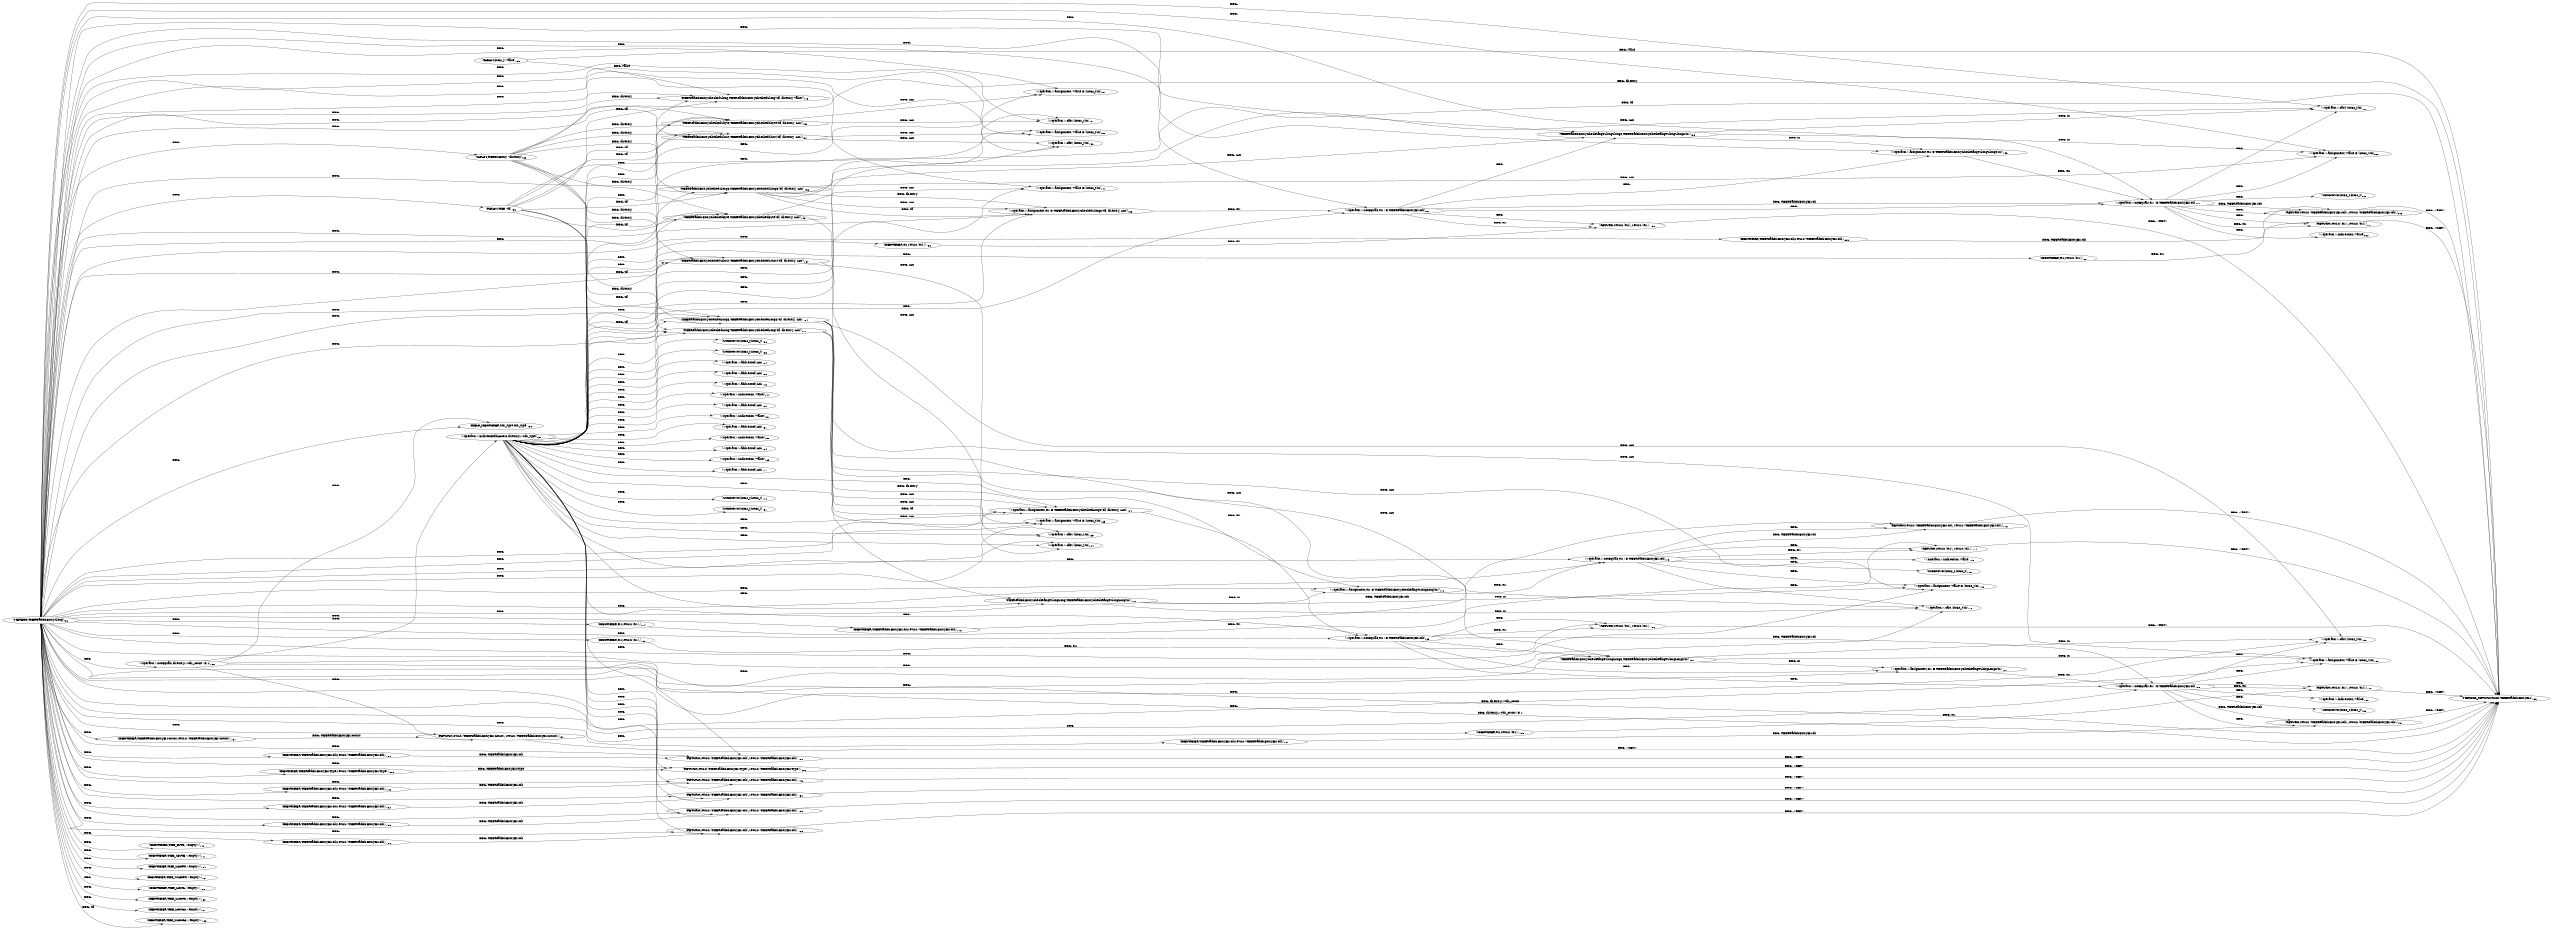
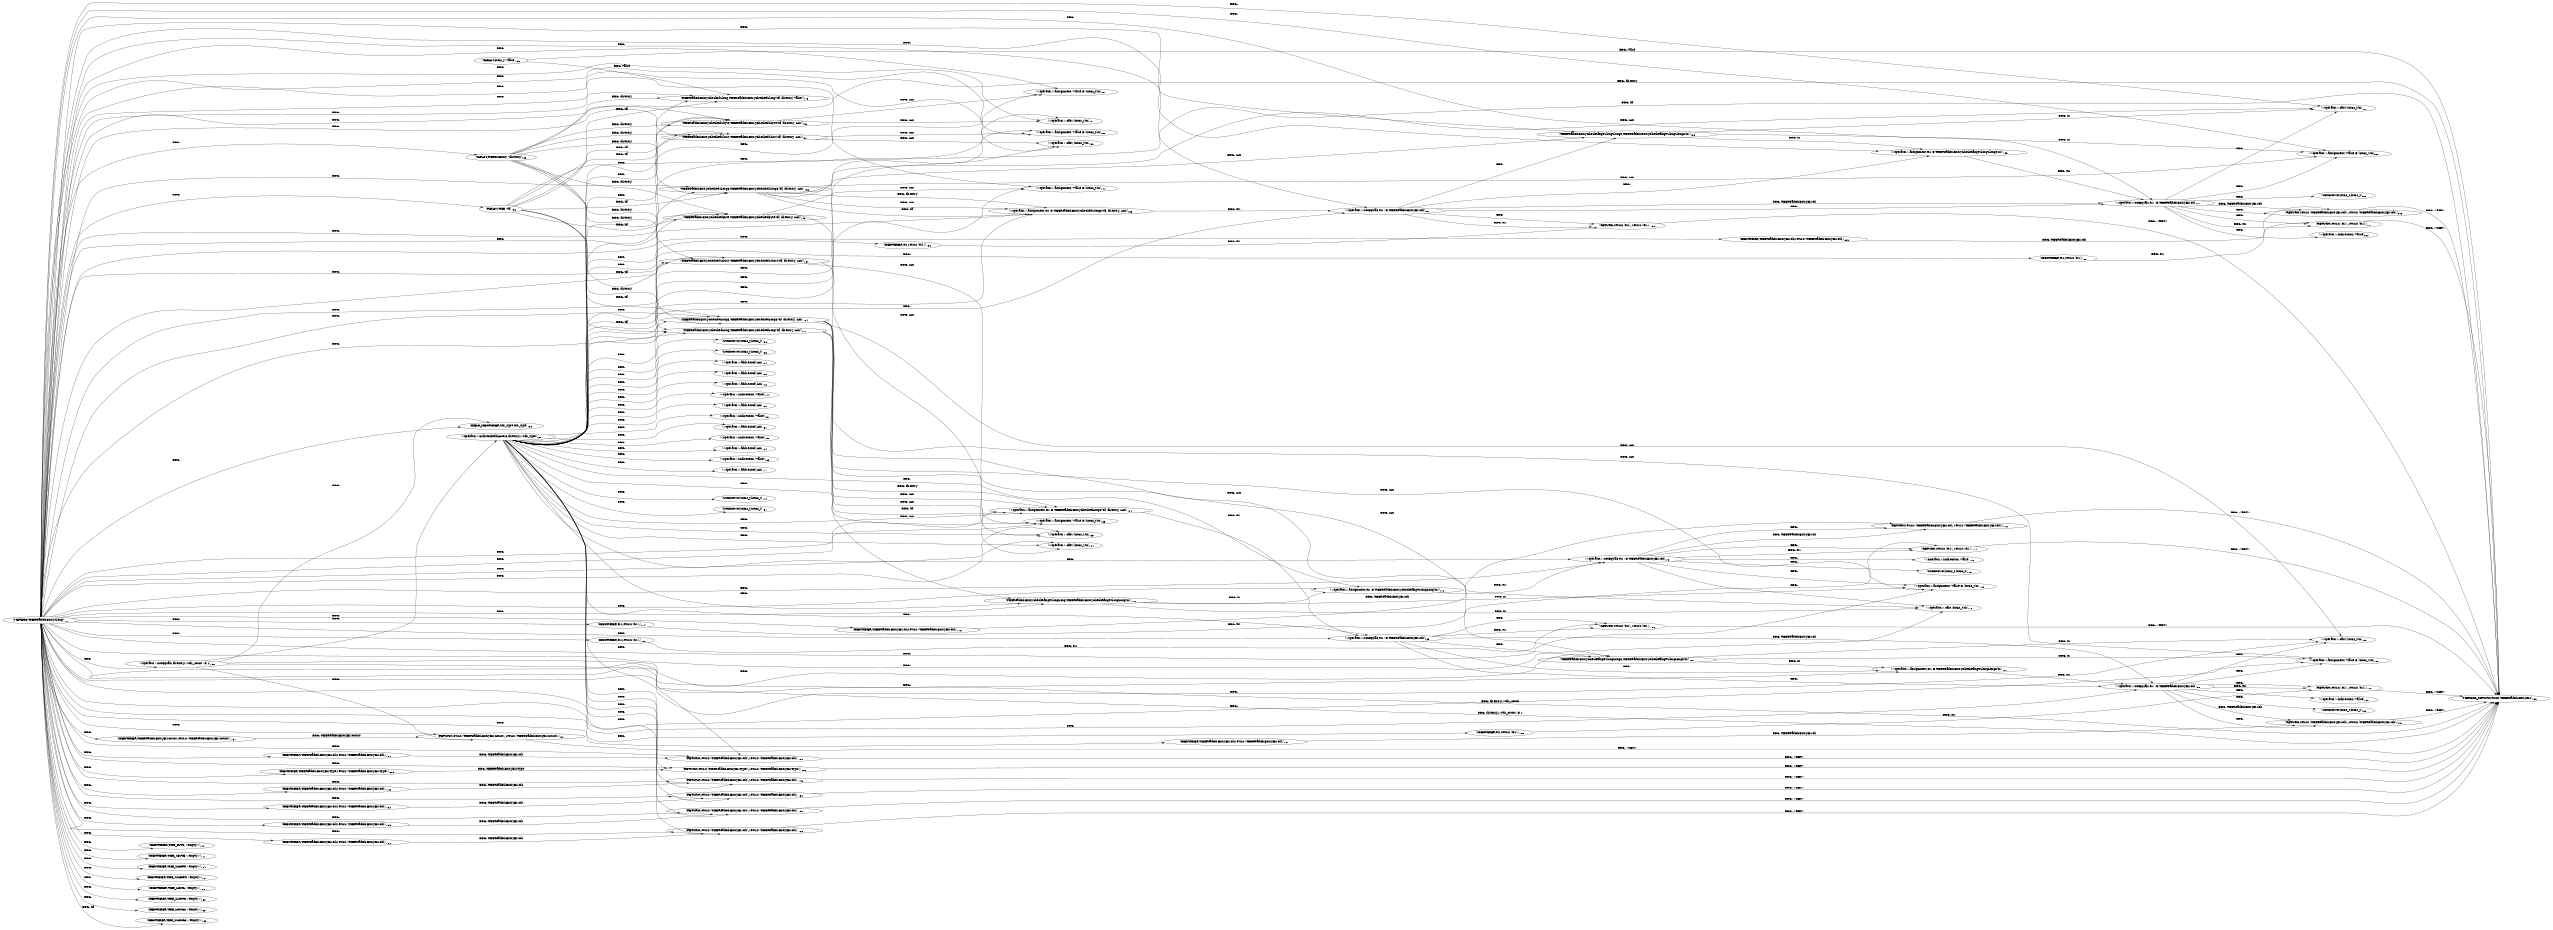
node "(METHOD,TIFFReadDirEntrySlong)": text "732" -> "702"
node "(IDENTIFIER,TIFF_LONG8,<empty>)": text "781" -> "783"
